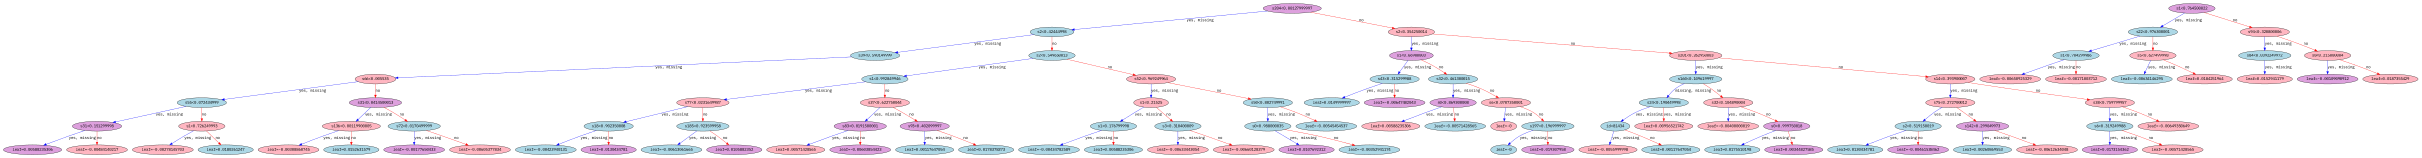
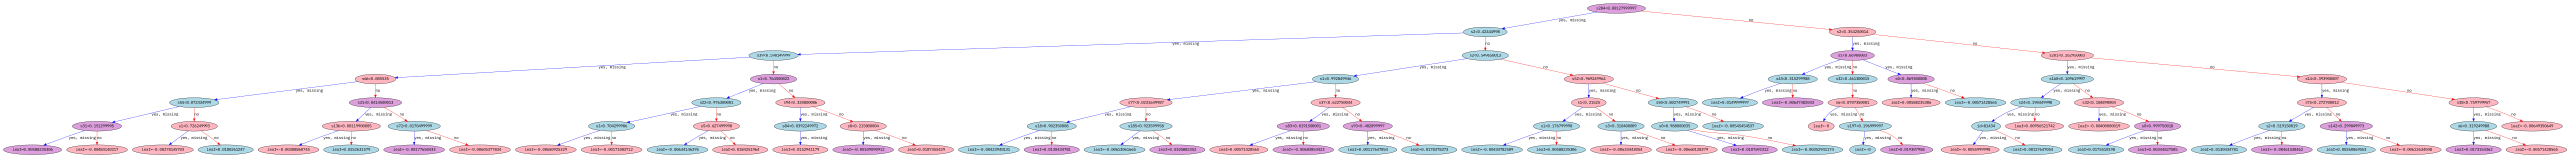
edge "s39<0.590149999" -> "s1<0.764500022": added, label "no"
edge "s32<0.461300015" -> "s0<0.869300008": now "s1<0.66900003" -> "s0<0.869300008"
edge "s160<0.109619997" -> "s24<0.190449998": label "missing, missing" -> "yes, missing"
edge "s24<0.190449998" -> "leaf=0.00956521742": label "yes, missing" -> "no"
